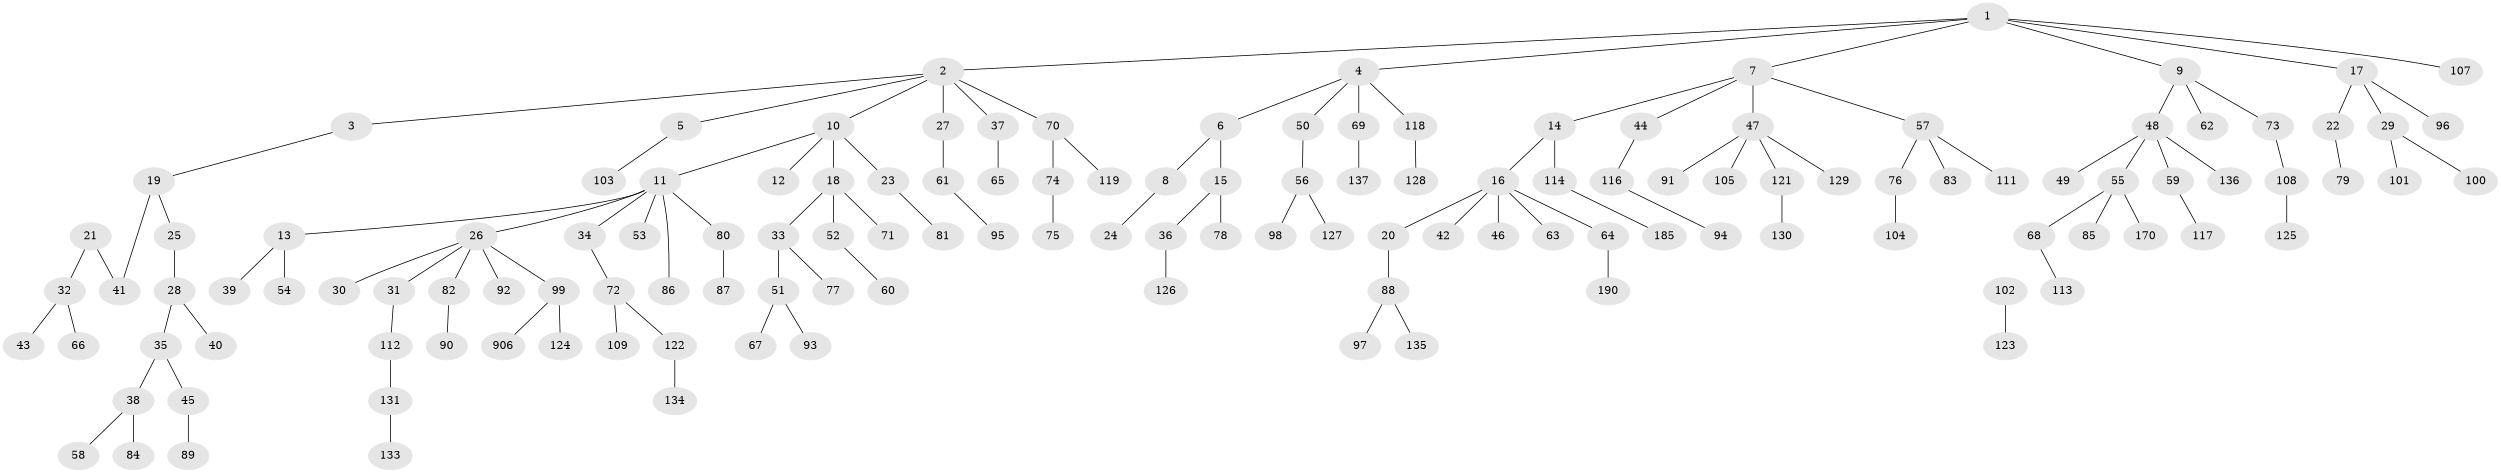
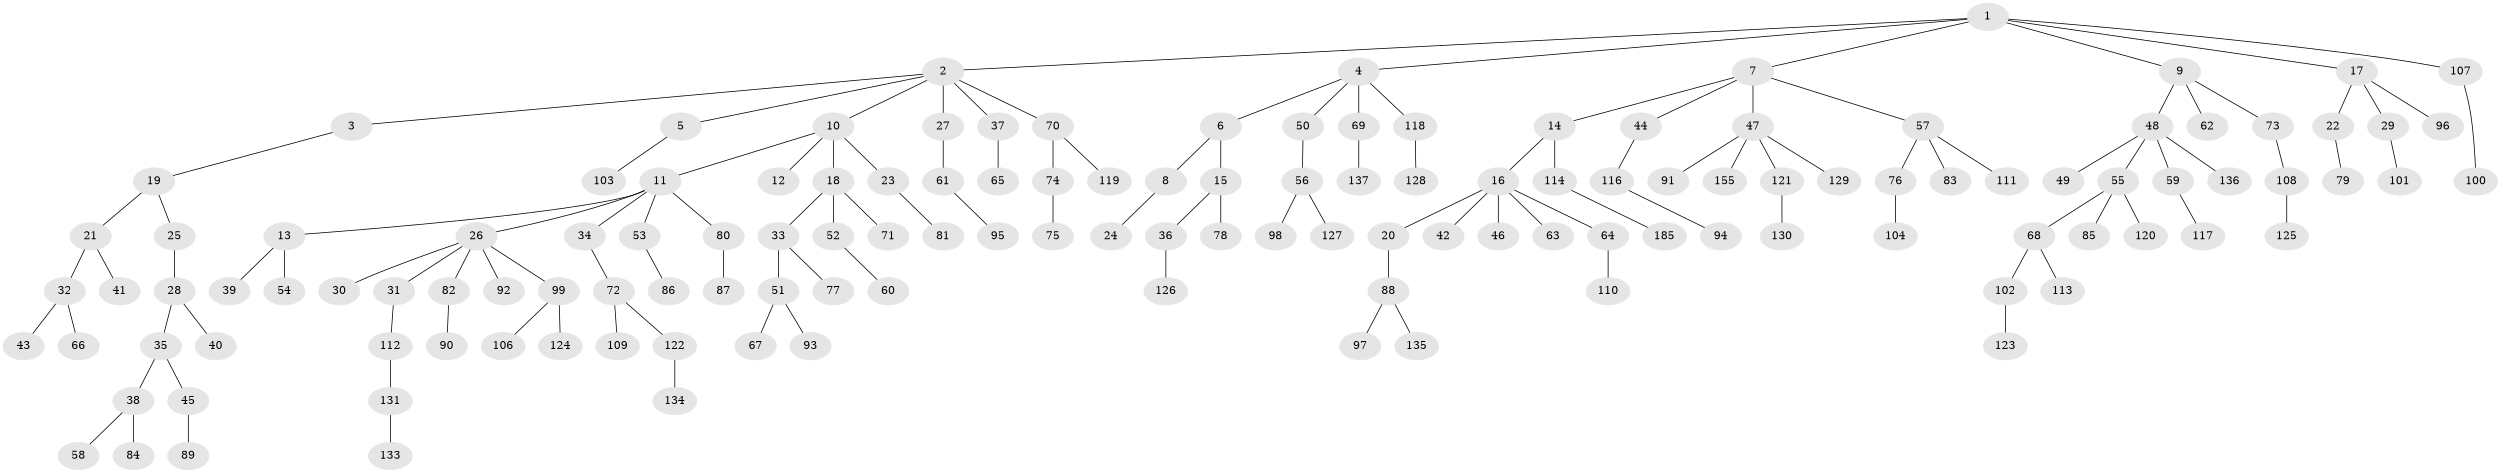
edge "29" -- "100": now "107" -- "100"
node "105": label "105" -> "155"
edge "19" -- "41": now "19" -- "21"
edge "11" -- "86": now "53" -- "86"
node "170": label "170" -> "120"
edge "68" -- "102": added
node "190": label "190" -> "110"
node "906": label "906" -> "106"
